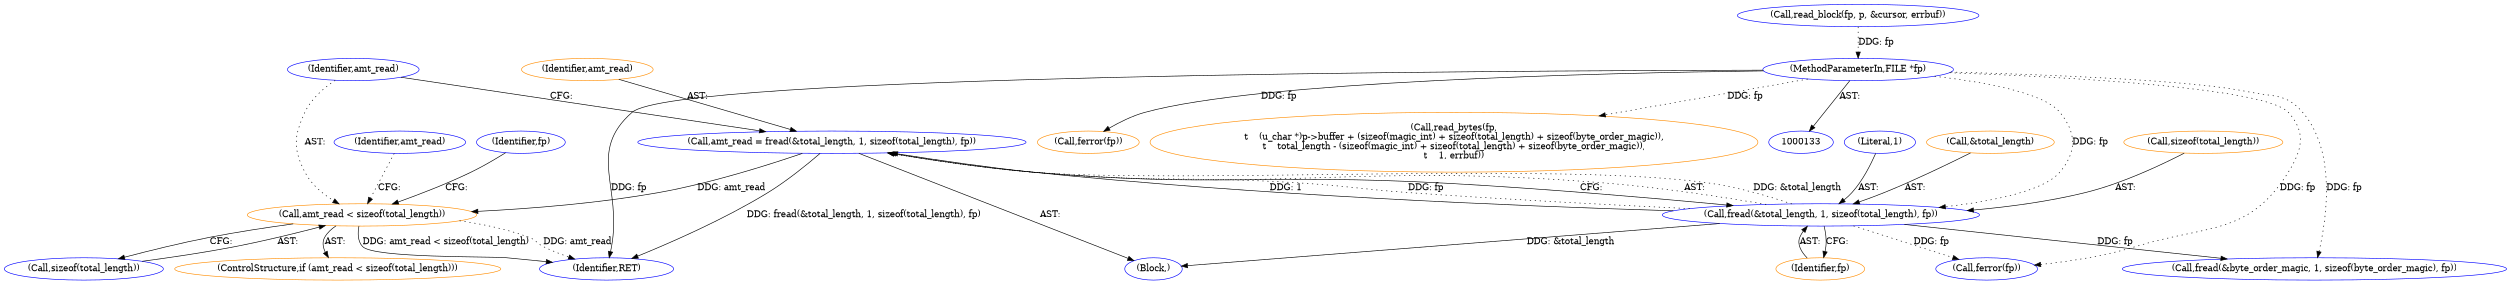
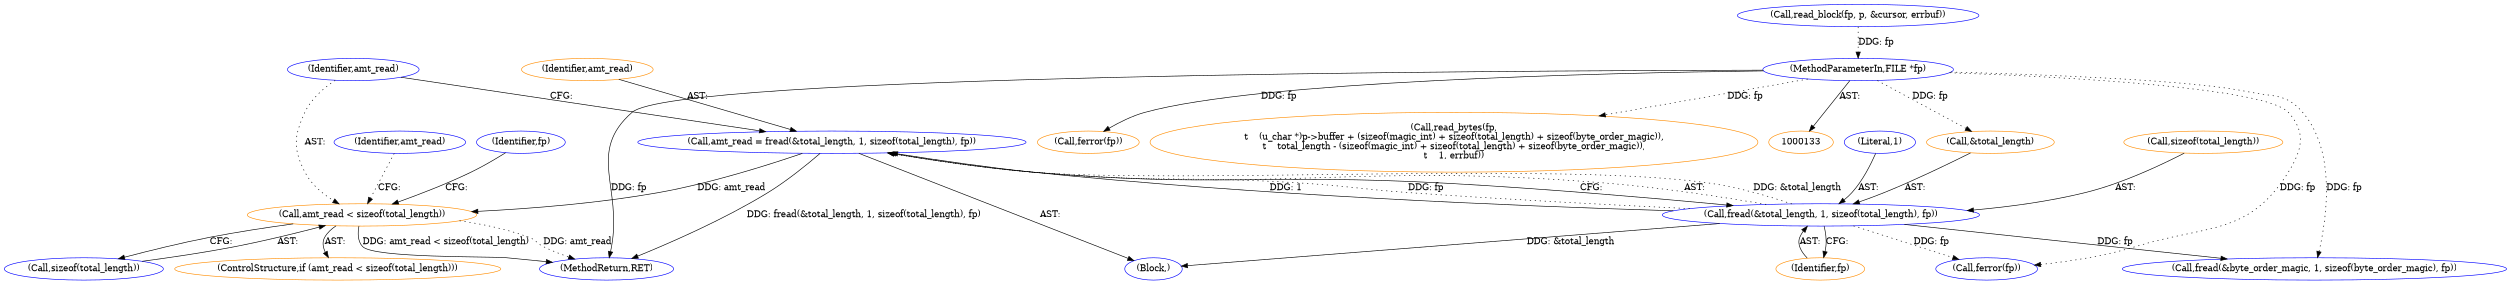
edge "(MethodParameterIn,FILE *fp)" -> "(Call,fread(&total_length, 1, sizeof(total_length), fp))": now "(MethodParameterIn,FILE *fp)" -> "(Call,&total_length)"
node "1000133": color blue -> darkorange
node "(Identifier,RET)": label "(Identifier,RET)" -> "(MethodReturn,RET)"
